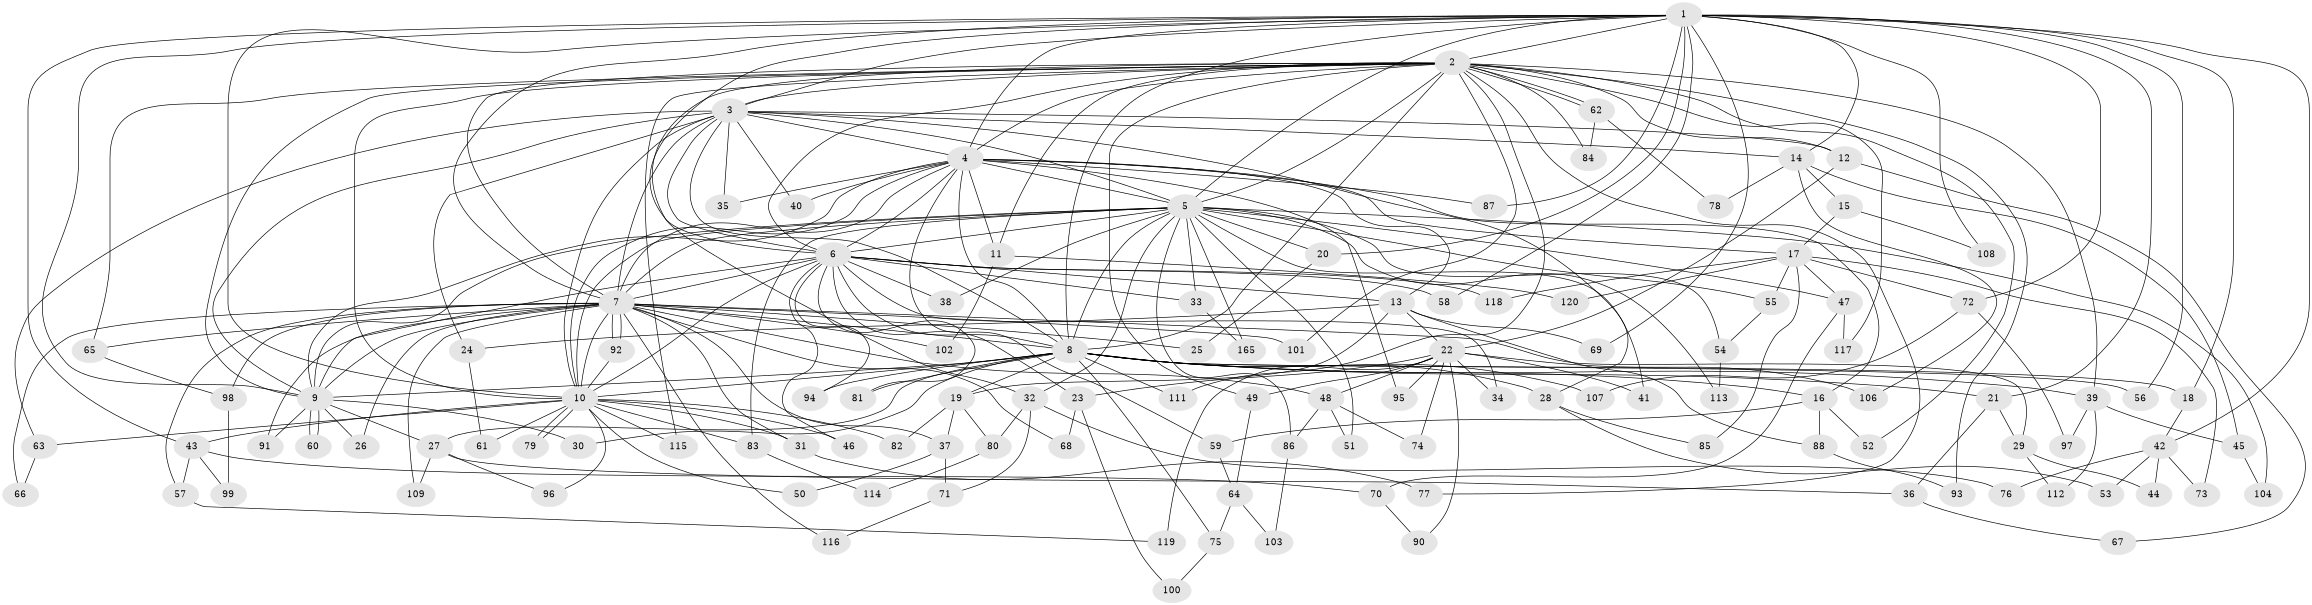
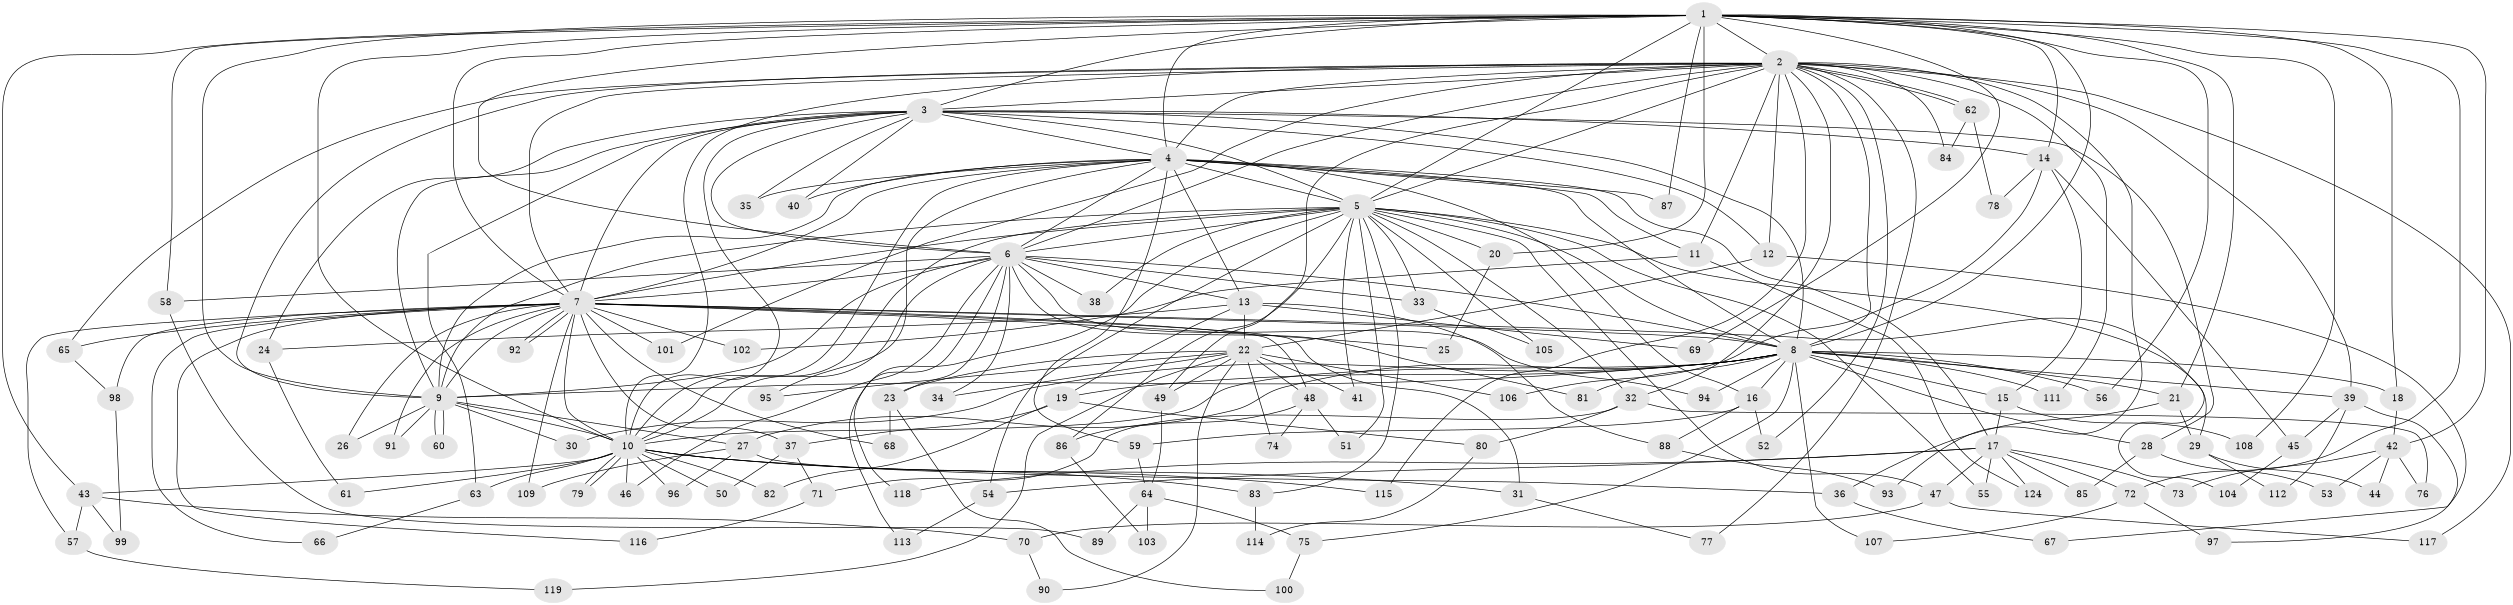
node "120": label "120" -> "124"
edge "55" -- "54": now "17" -- "54"
node "165": label "165" -> "105"
edge "92" -- "10": now "9" -- "10"
edge "8" -- "15": added
node "89": added
